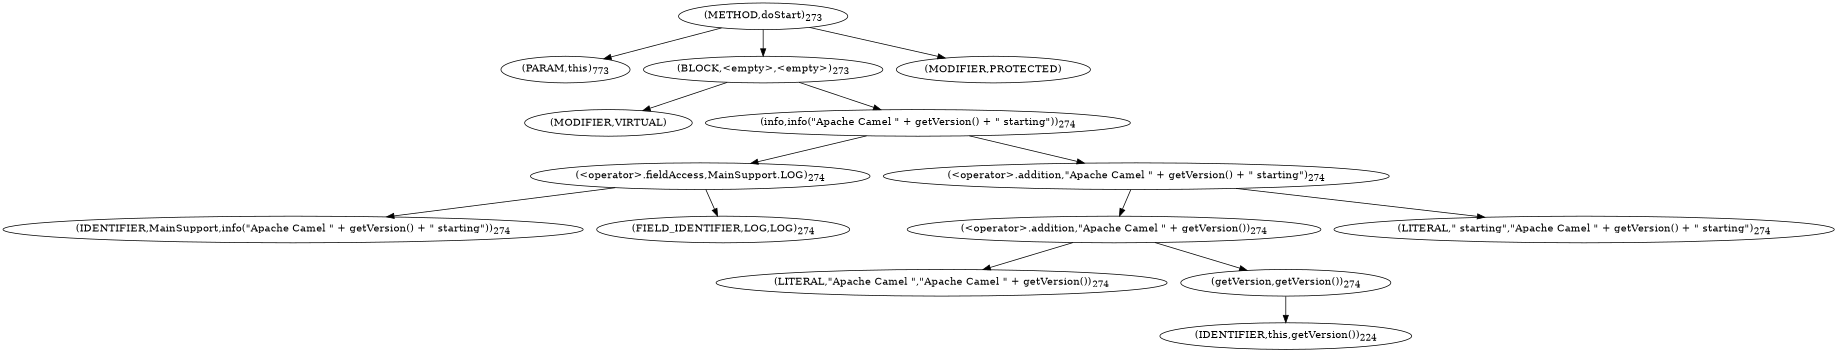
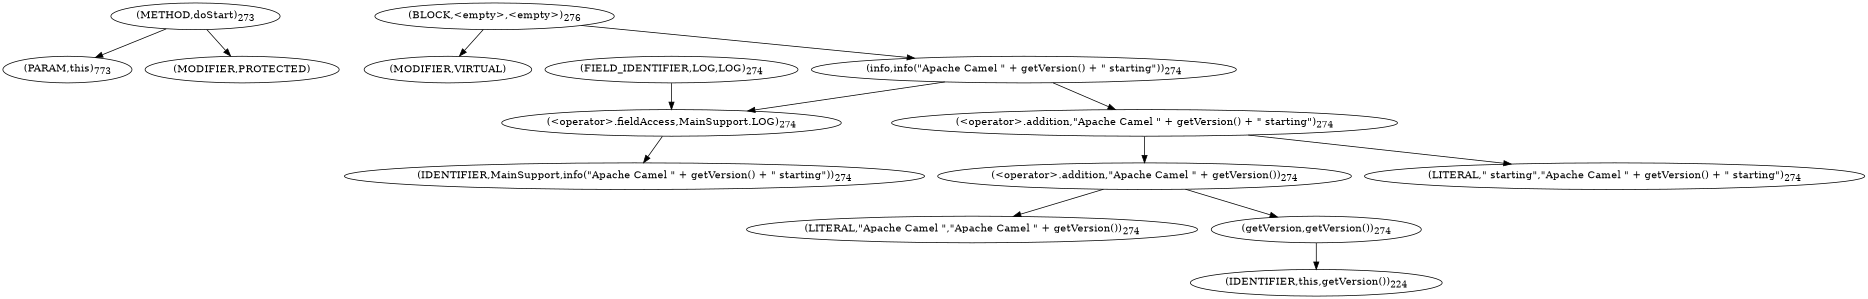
edge "(METHOD,doStart)" -> "(BLOCK,<empty>,<empty>)": removed
node "(BLOCK,<empty>,<empty>)": text "273" -> "276"
edge "(<operator>.fieldAccess,MainSupport.LOG)" -> "(FIELD_IDENTIFIER,LOG,LOG)": reversed
